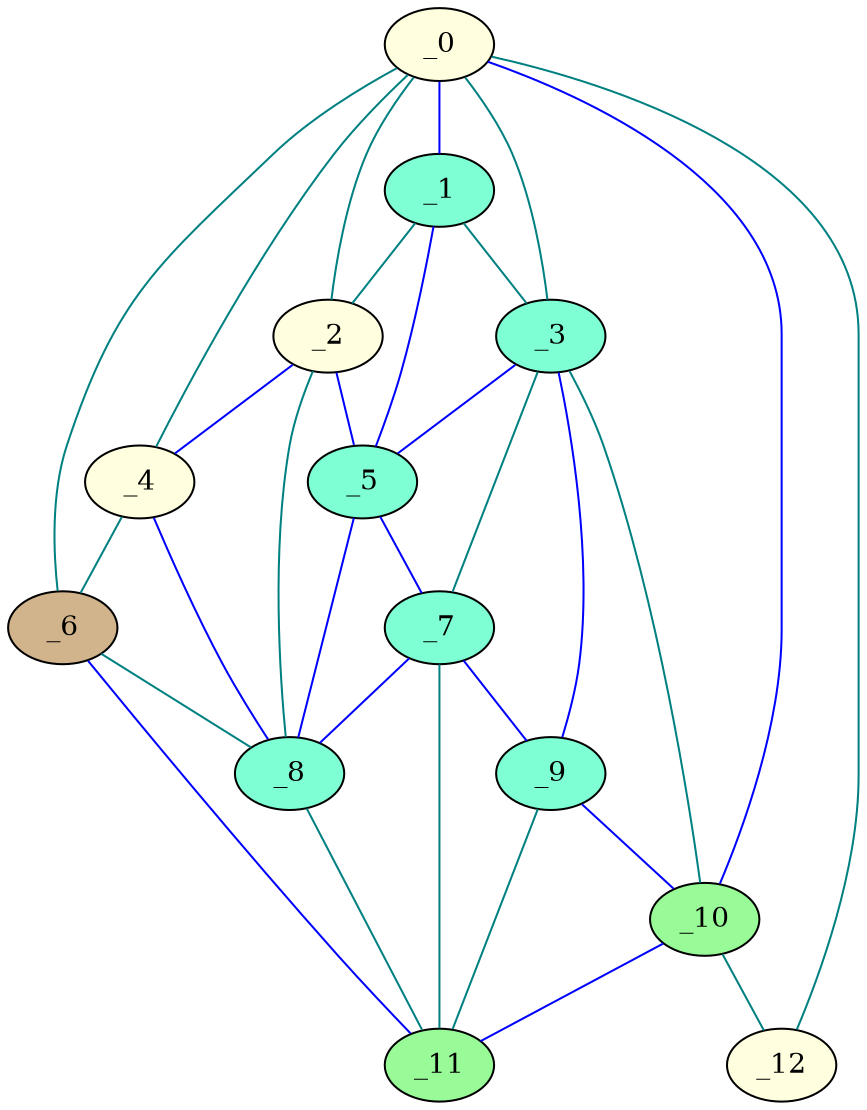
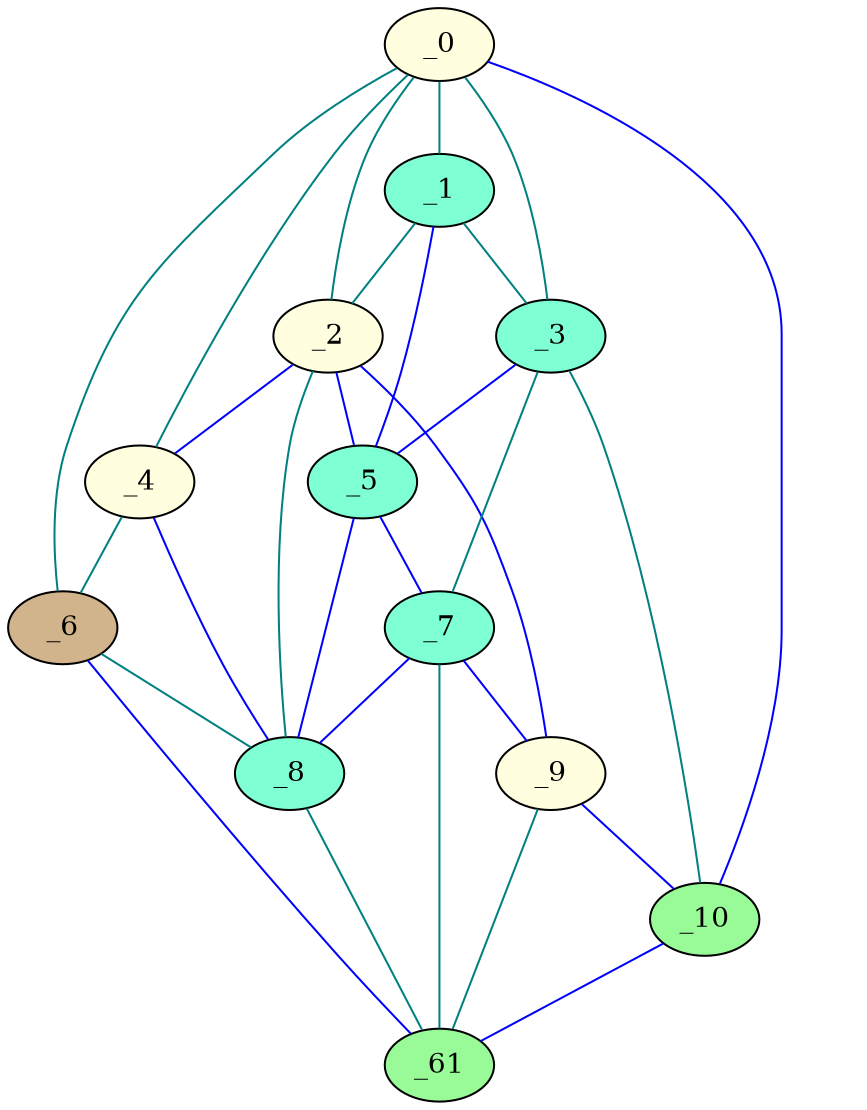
edge "_0" -- "_1": color blue -> teal
edge "_3" -- "_9": now "_2" -- "_9"
node "_9": fillcolor aquamarine -> lightyellow
node "_11": label "_11" -> "_61"
node "_12": removed
